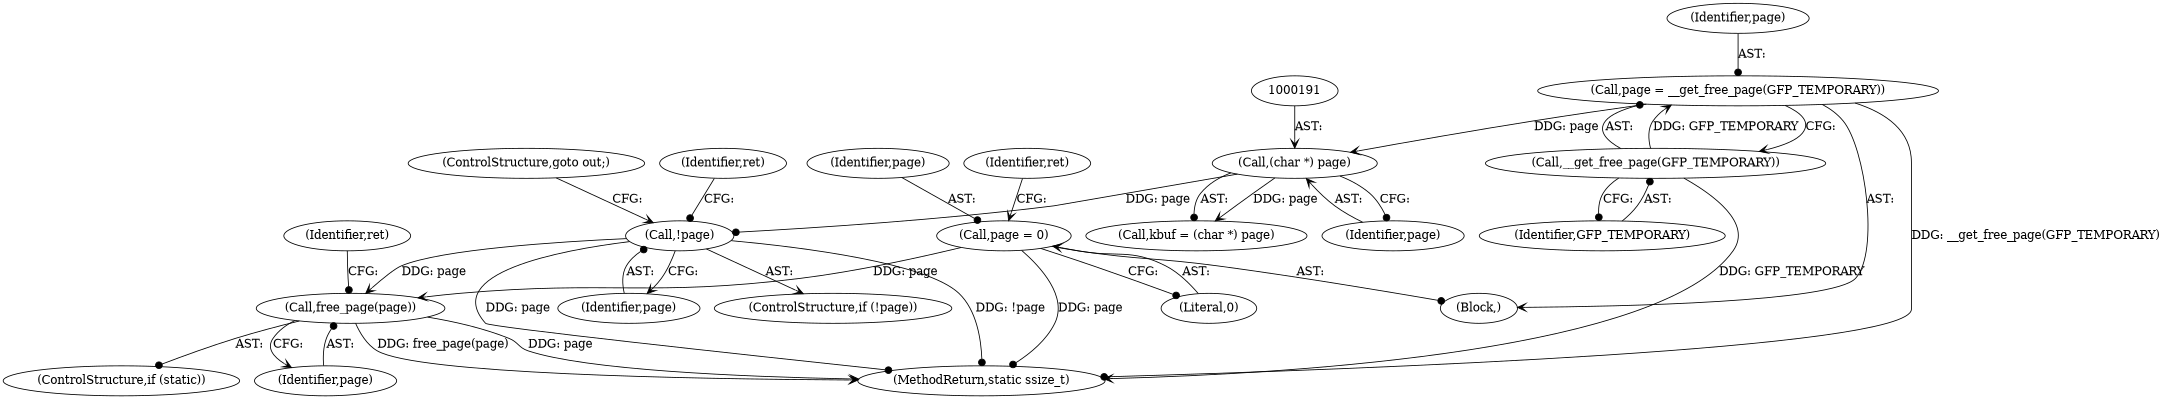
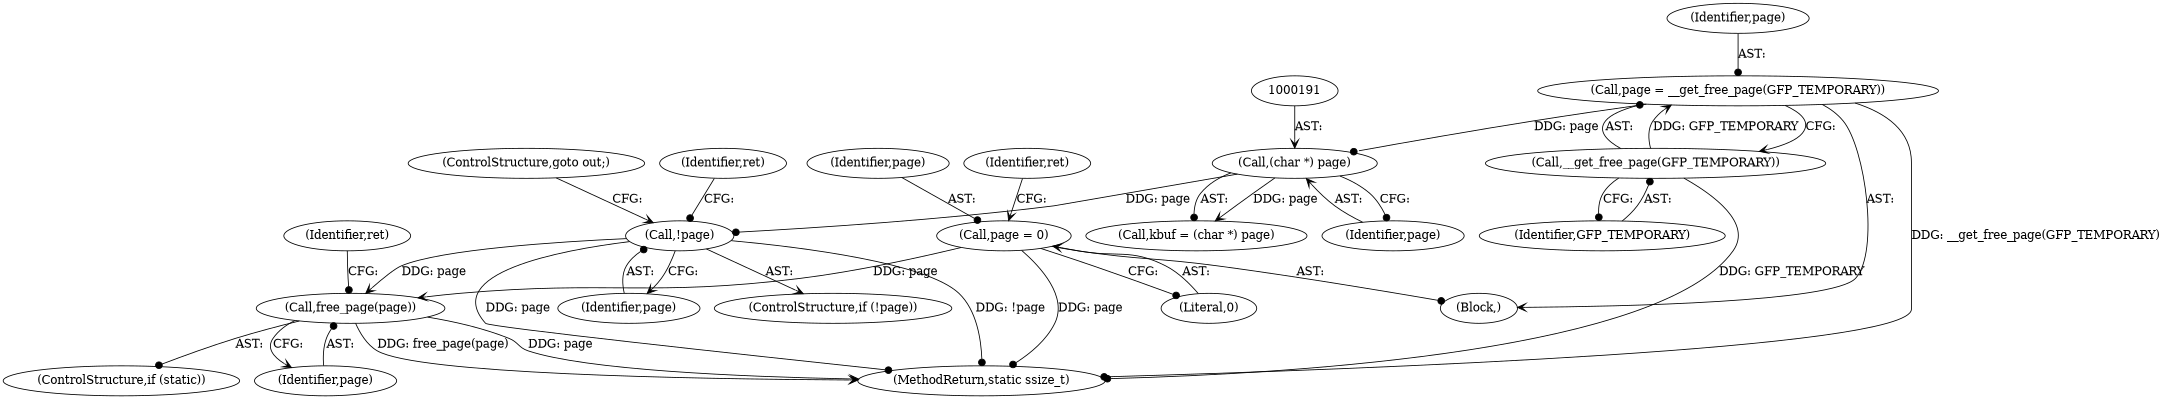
edge "(Call,page = __get_free_page(GFP_TEMPORARY))" -> "(Call,(char *) page)": arrowhead vee -> dot
edge "(Call,__get_free_page(GFP_TEMPORARY))" -> "(MethodReturn,static ssize_t)": arrowhead vee -> dot
